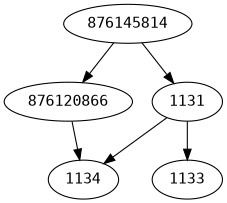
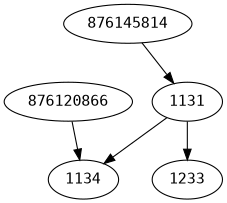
edge "876145814" -> "876120866": removed
node "1133": label "1133" -> "1233"
